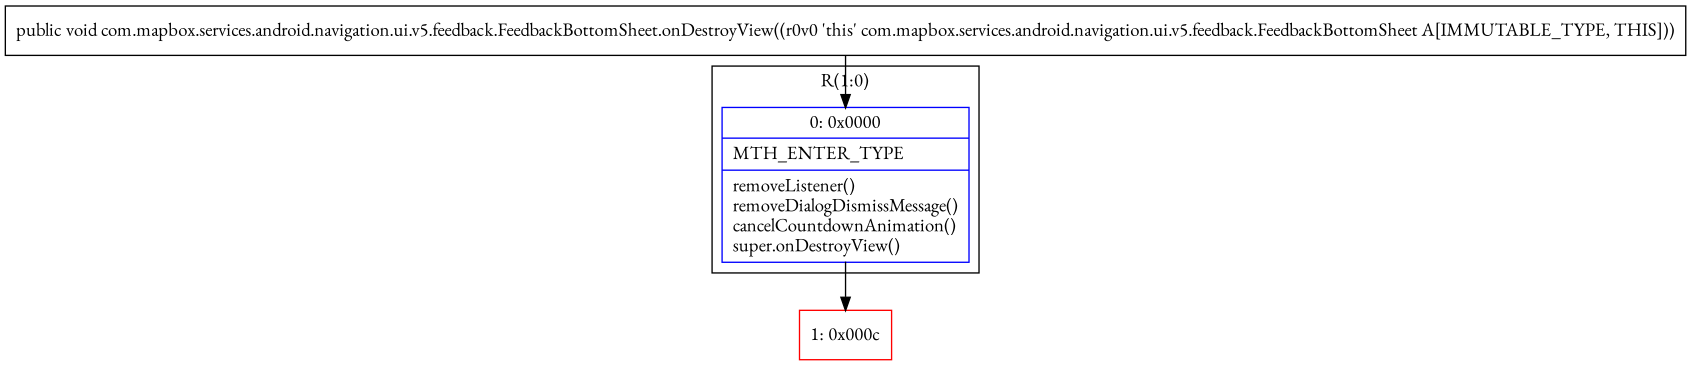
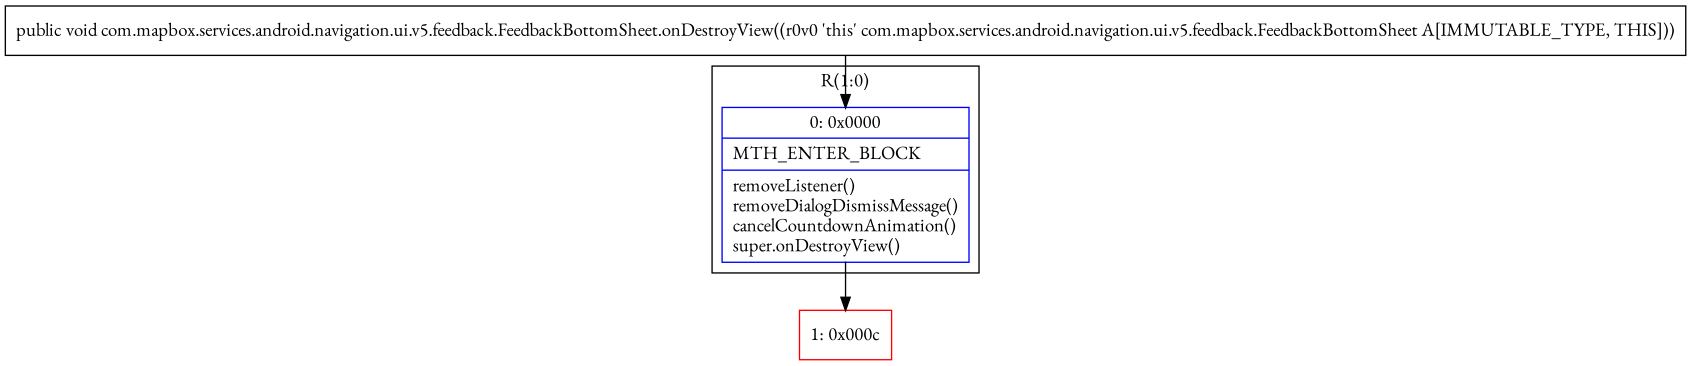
node "0: 0x0000": text "MTH_ENTER_TYPE" -> "MTH_ENTER_BLOCK"
